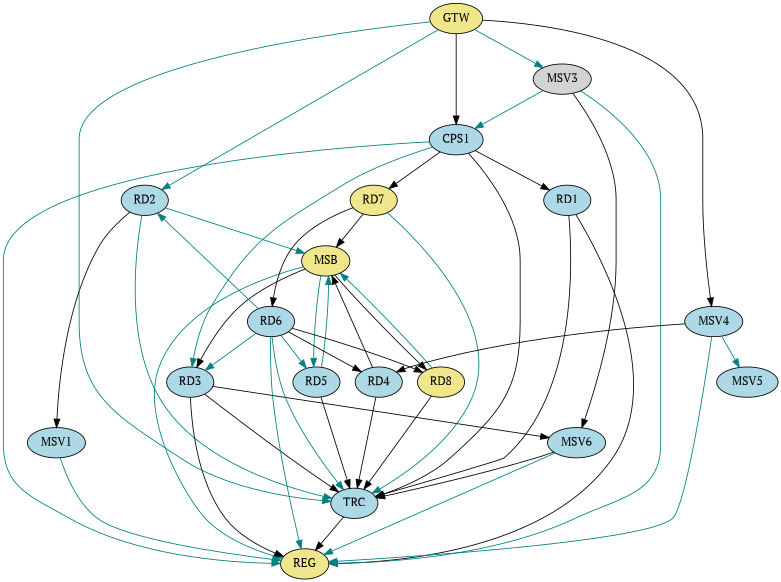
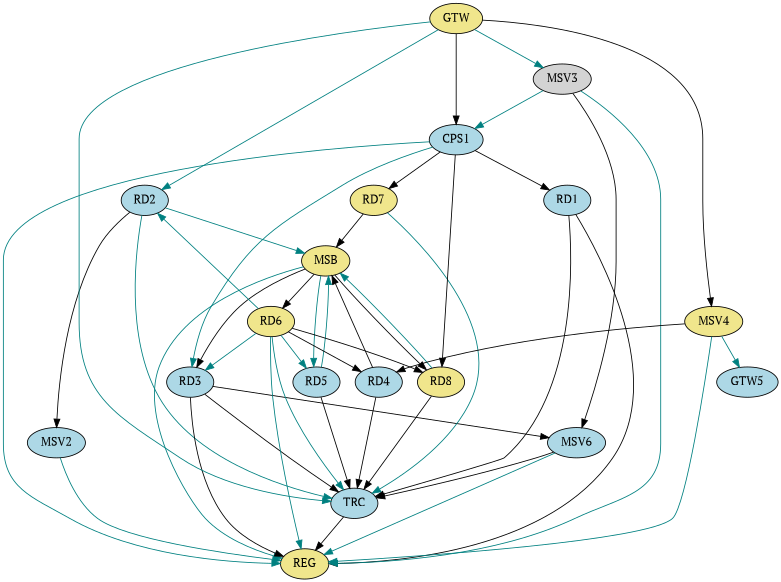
edge "RD7" -> "RD6": now "MSB" -> "RD6"
node "RD6": fillcolor lightblue -> khaki
node "MSV4": fillcolor lightblue -> khaki
edge "CPS1" -> "TRC": now "CPS1" -> "RD8"
node "MSV5": label "MSV5" -> "GTW5"
node "MSV1": label "MSV1" -> "MSV2"
